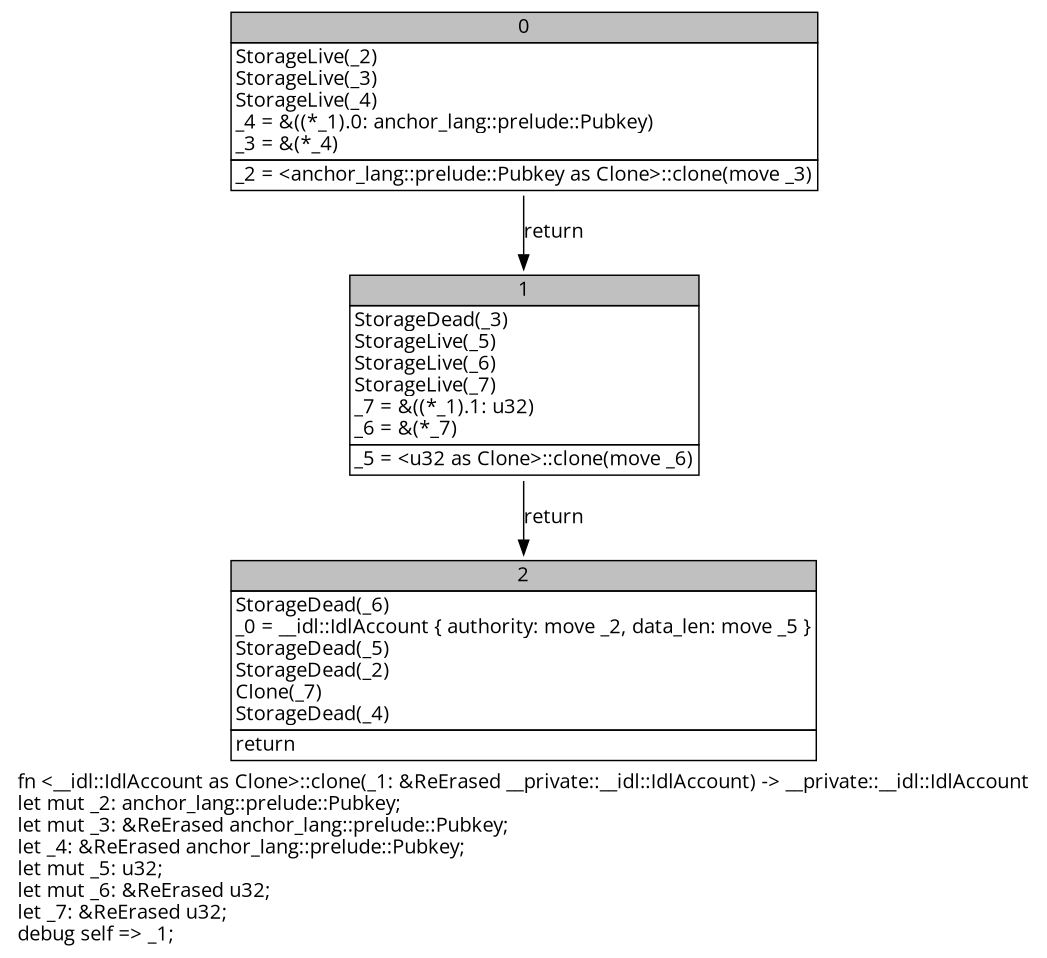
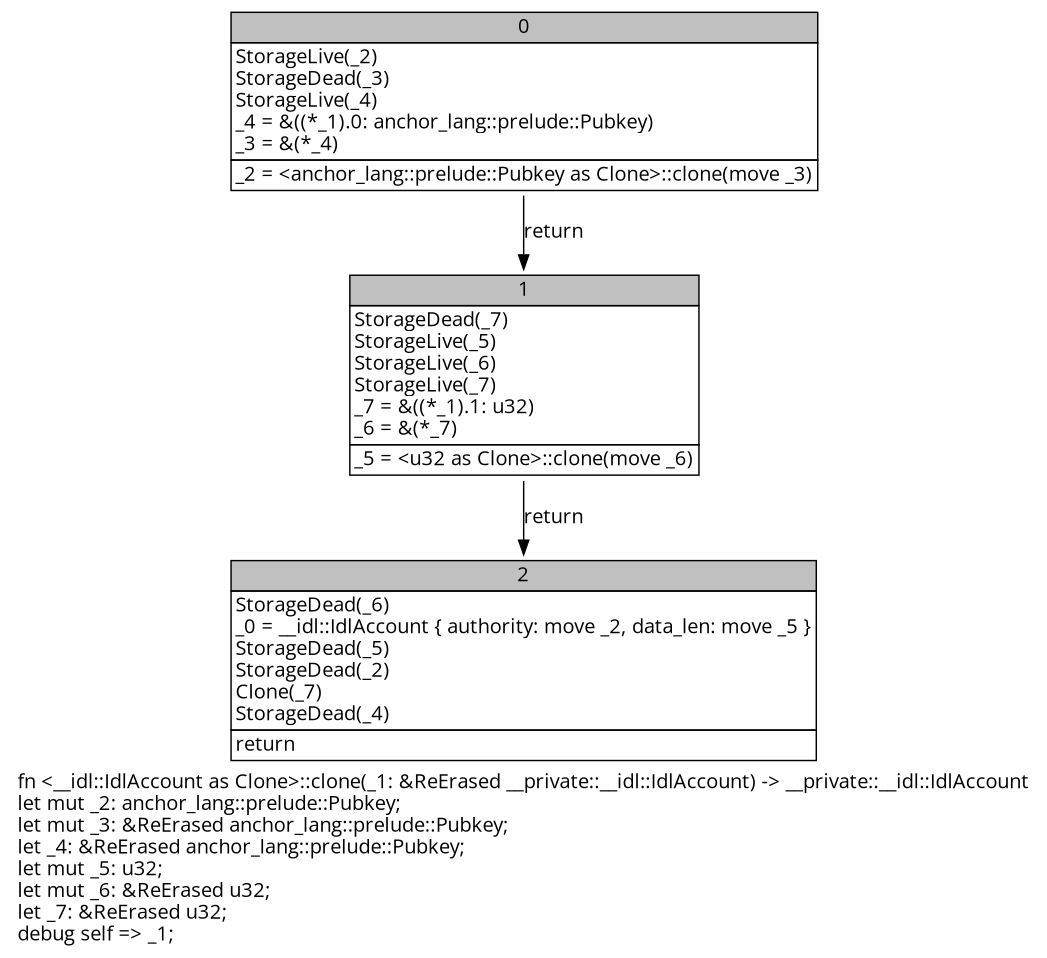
node "0": text "StorageLive(_3)" -> "StorageDead(_3)"
node "1": text "StorageDead(_3)" -> "StorageDead(_7)"
